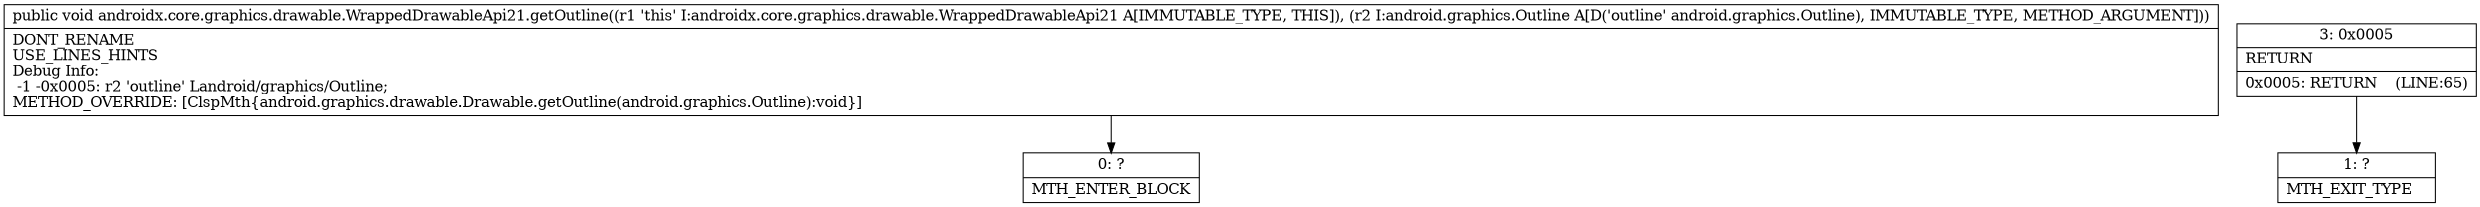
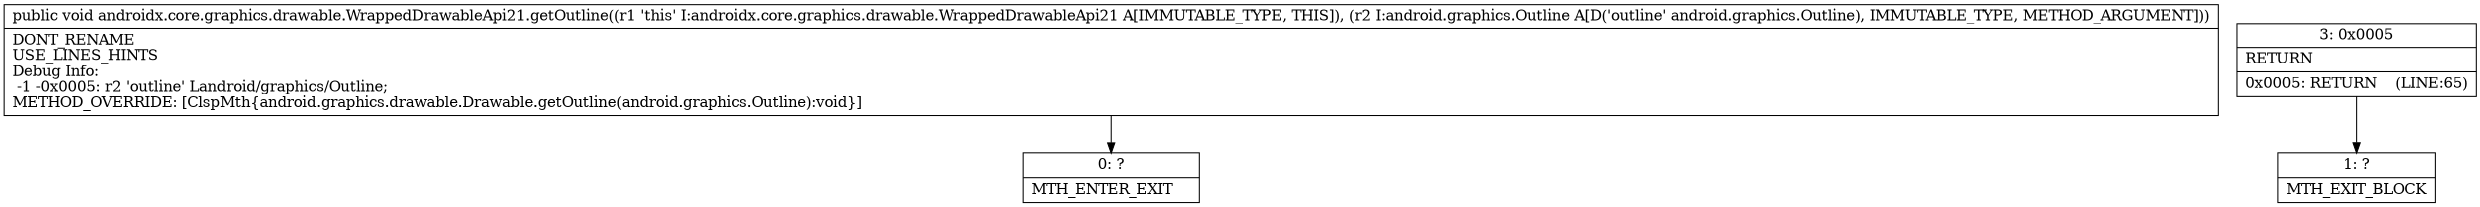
node "0: ?": text "MTH_ENTER_BLOCK" -> "MTH_ENTER_EXIT"
node "1: ?": text "MTH_EXIT_TYPE" -> "MTH_EXIT_BLOCK"
